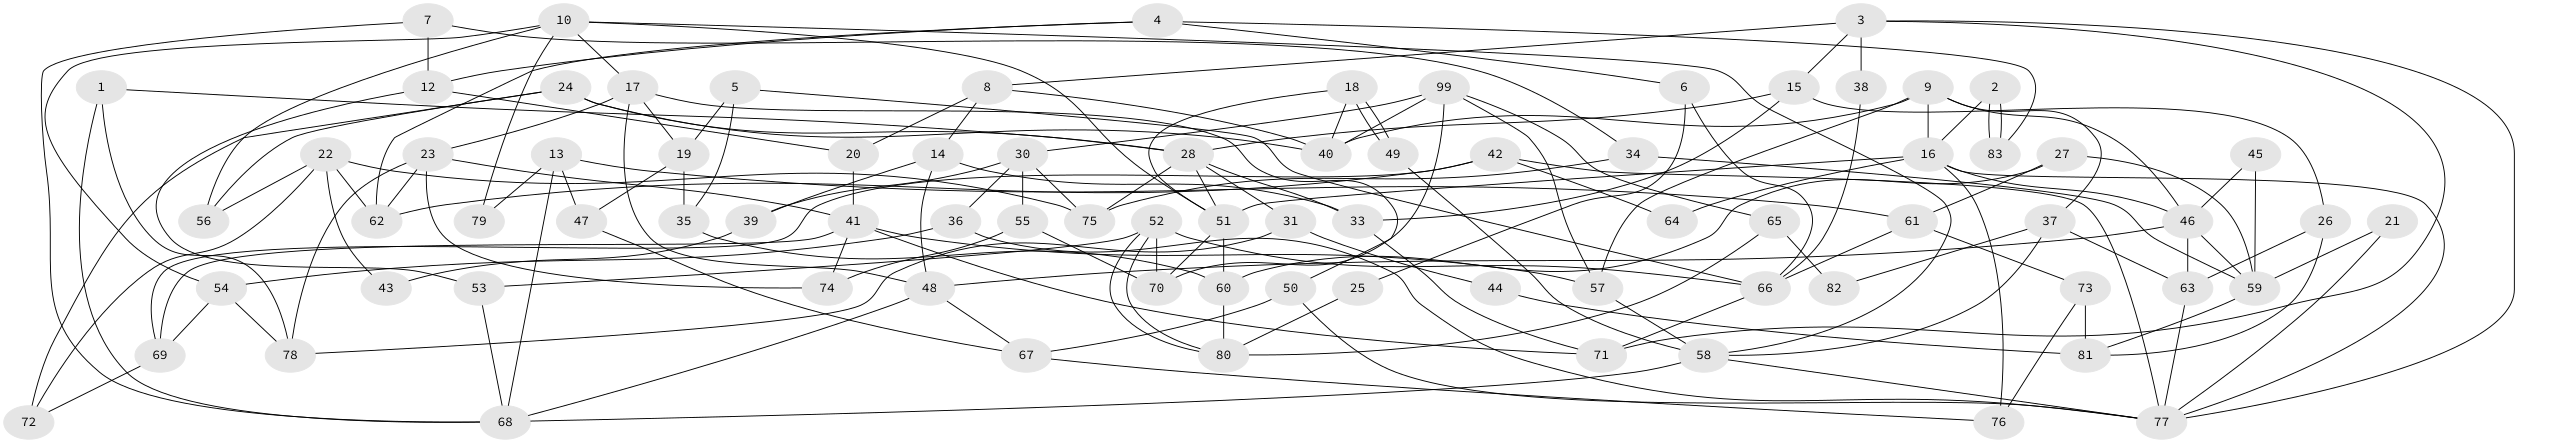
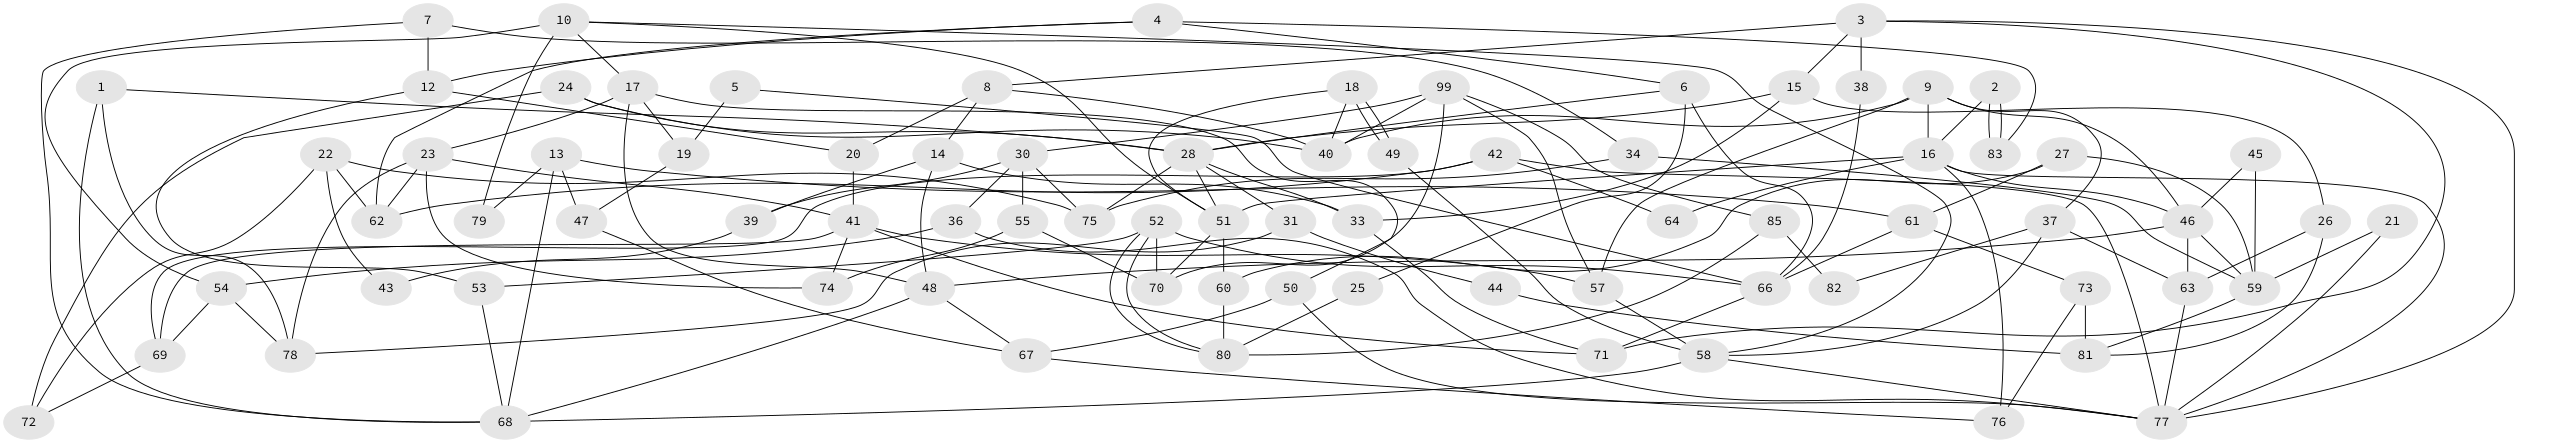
edge "6" -- "28": added
node "56": removed
node "35": removed
node "65": label "65" -> "85"
